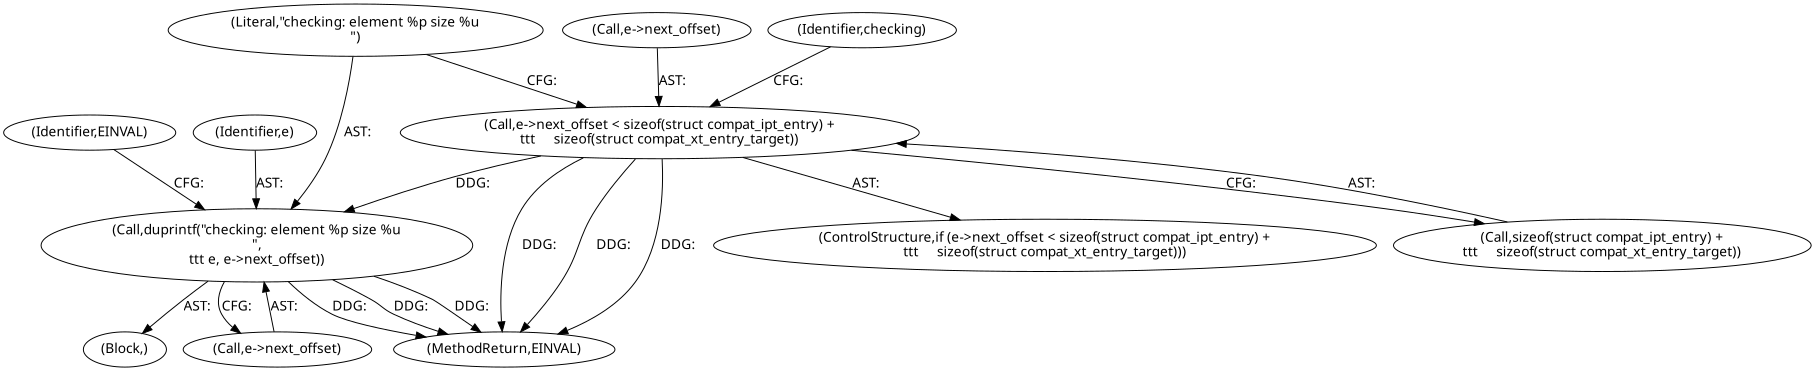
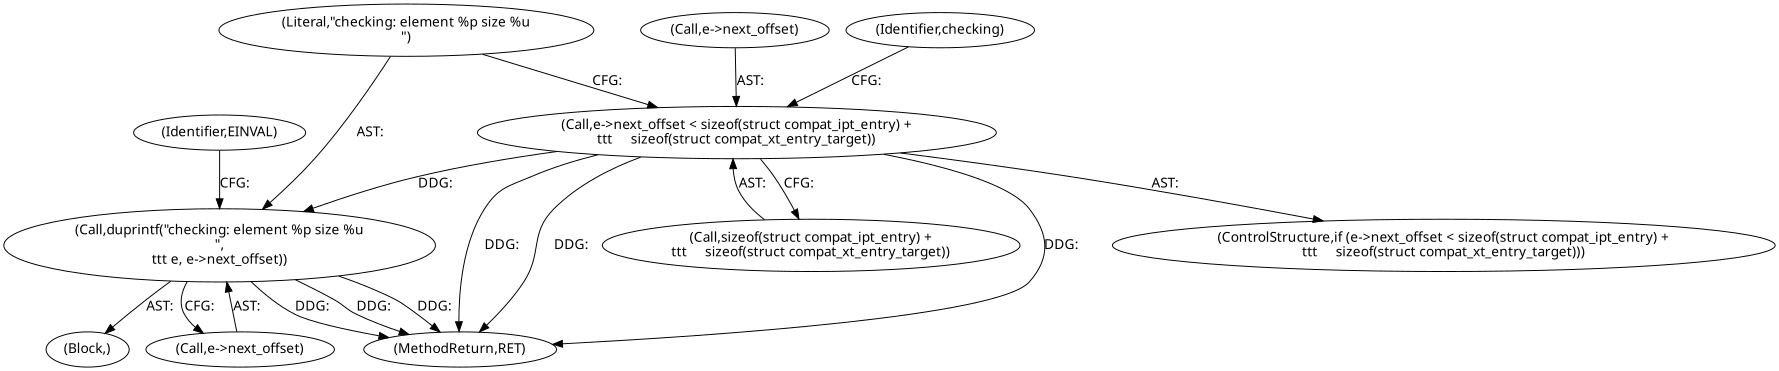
node "(Identifier,e)": removed
node "(MethodReturn,EINVAL)": label "(MethodReturn,EINVAL)" -> "(MethodReturn,RET)"
